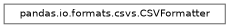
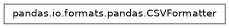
node "pandas.io.formats.csvs.CSVFormatter": label "pandas.io.formats.csvs.CSVFormatter" -> "pandas.io.formats.pandas.CSVFormatter"
